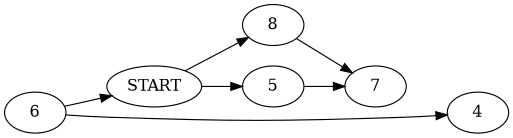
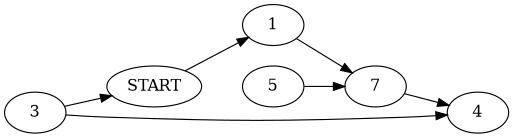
node "8": label "8" -> "1"
edge "START" -> "5": removed
edge "7" -> "4": added
node "6": label "6" -> "3"
